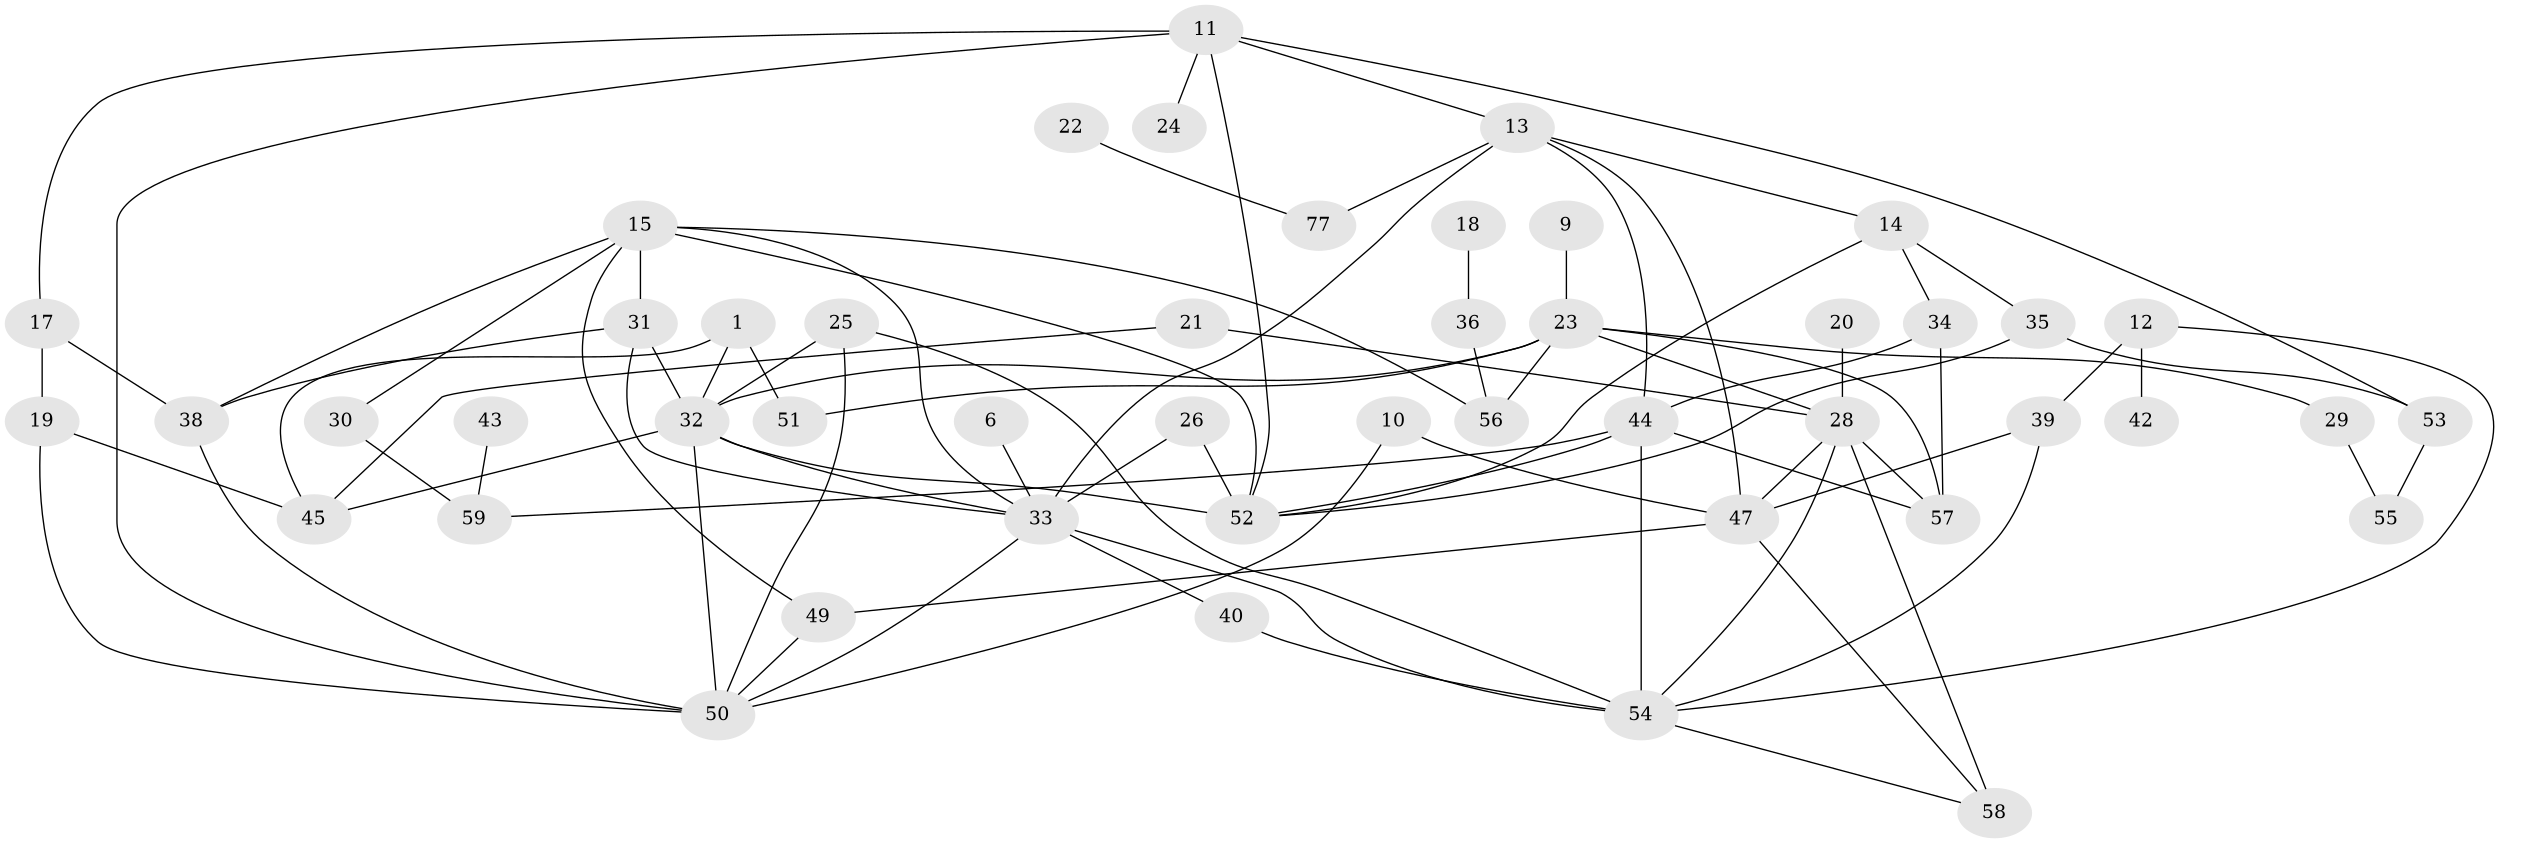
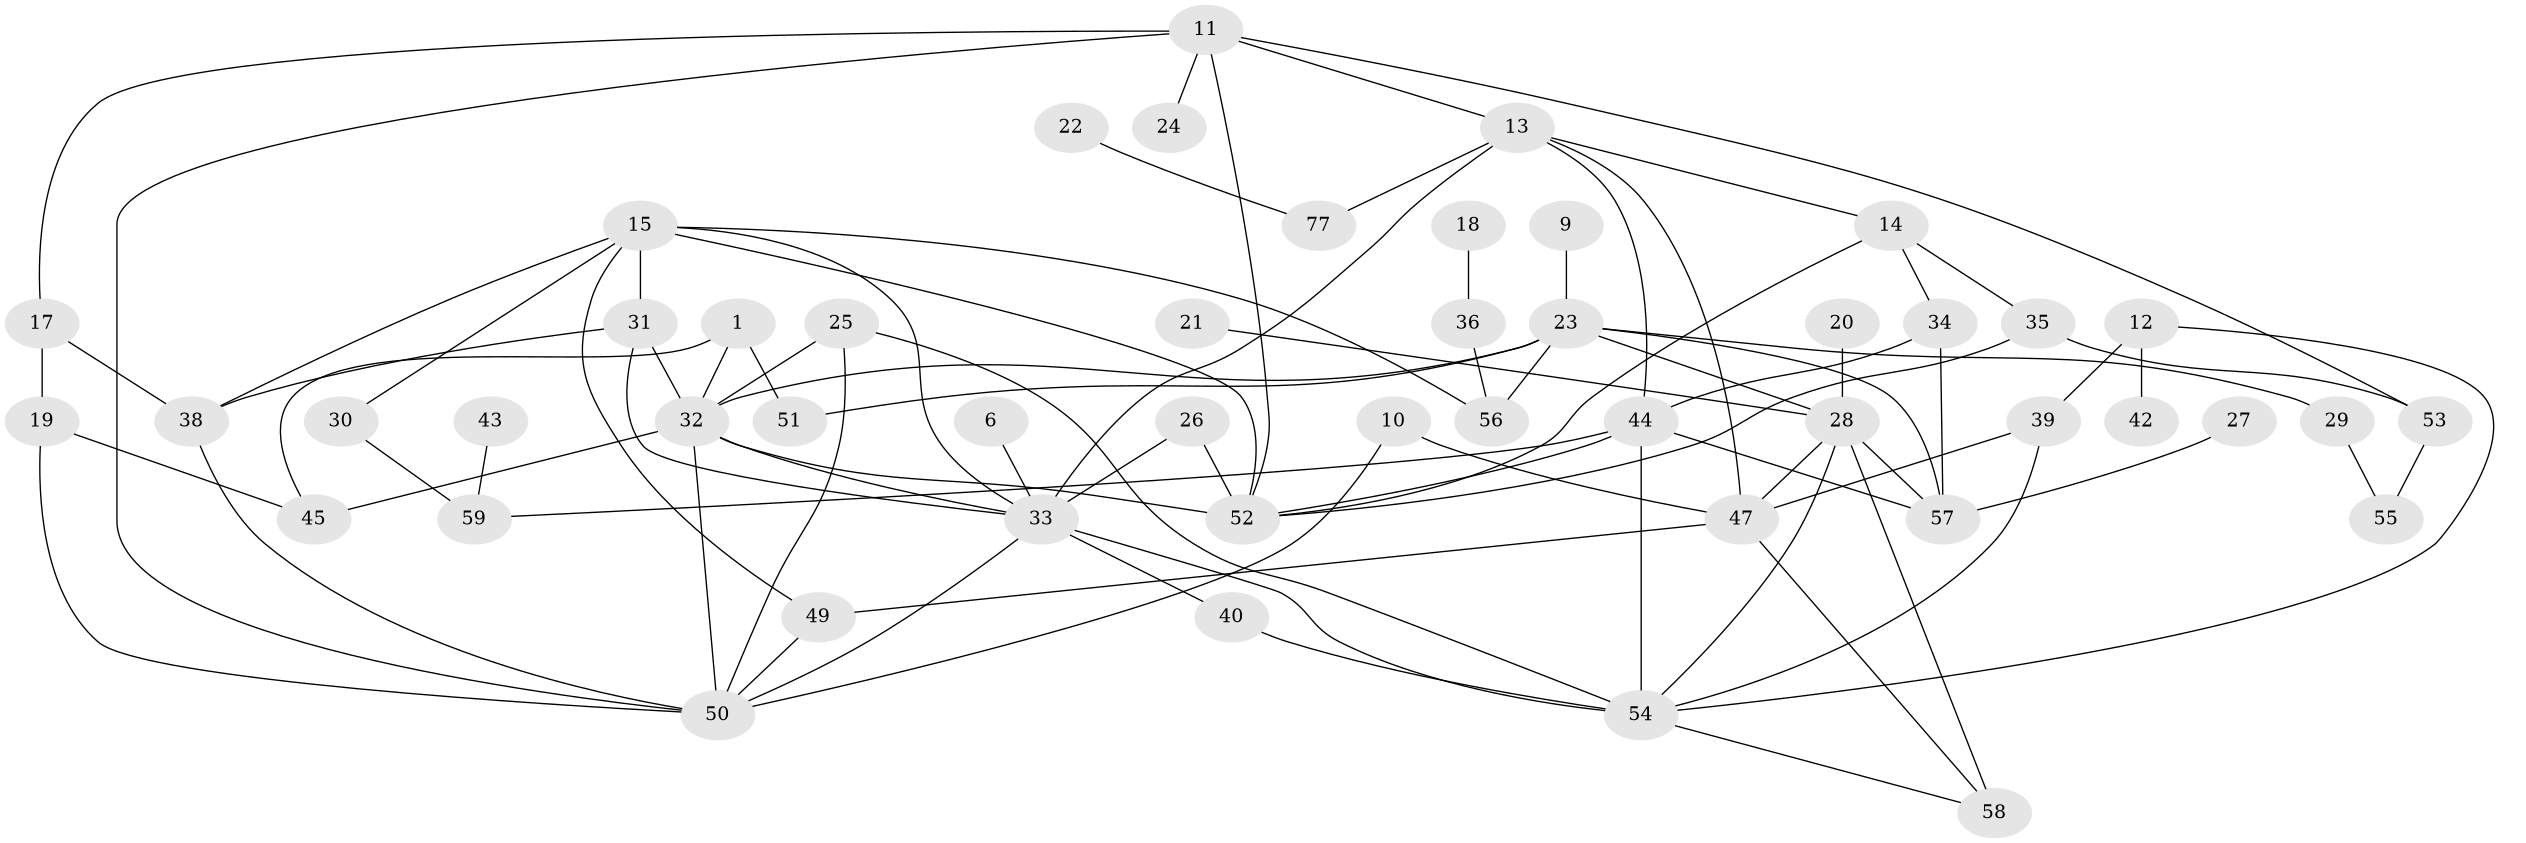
edge "21" -- "45": removed
node "27": added
